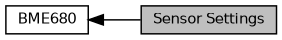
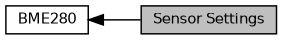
node "BME680": label "BME680" -> "BME280"
